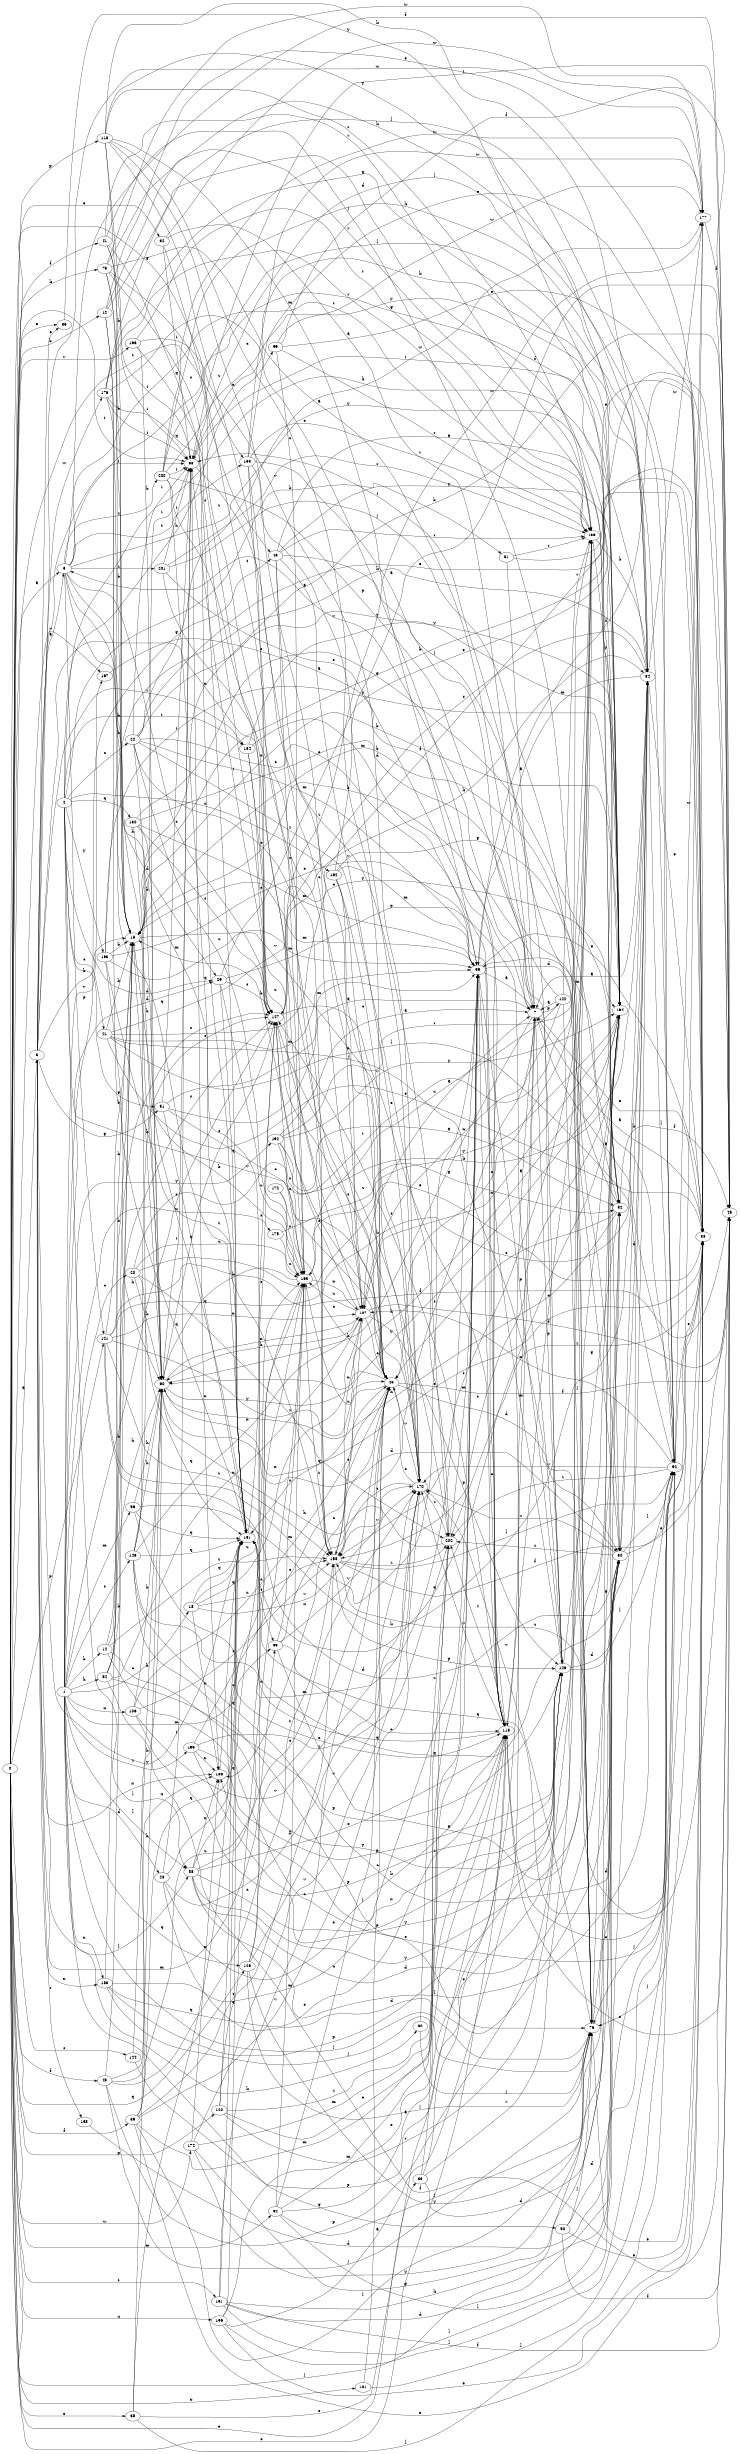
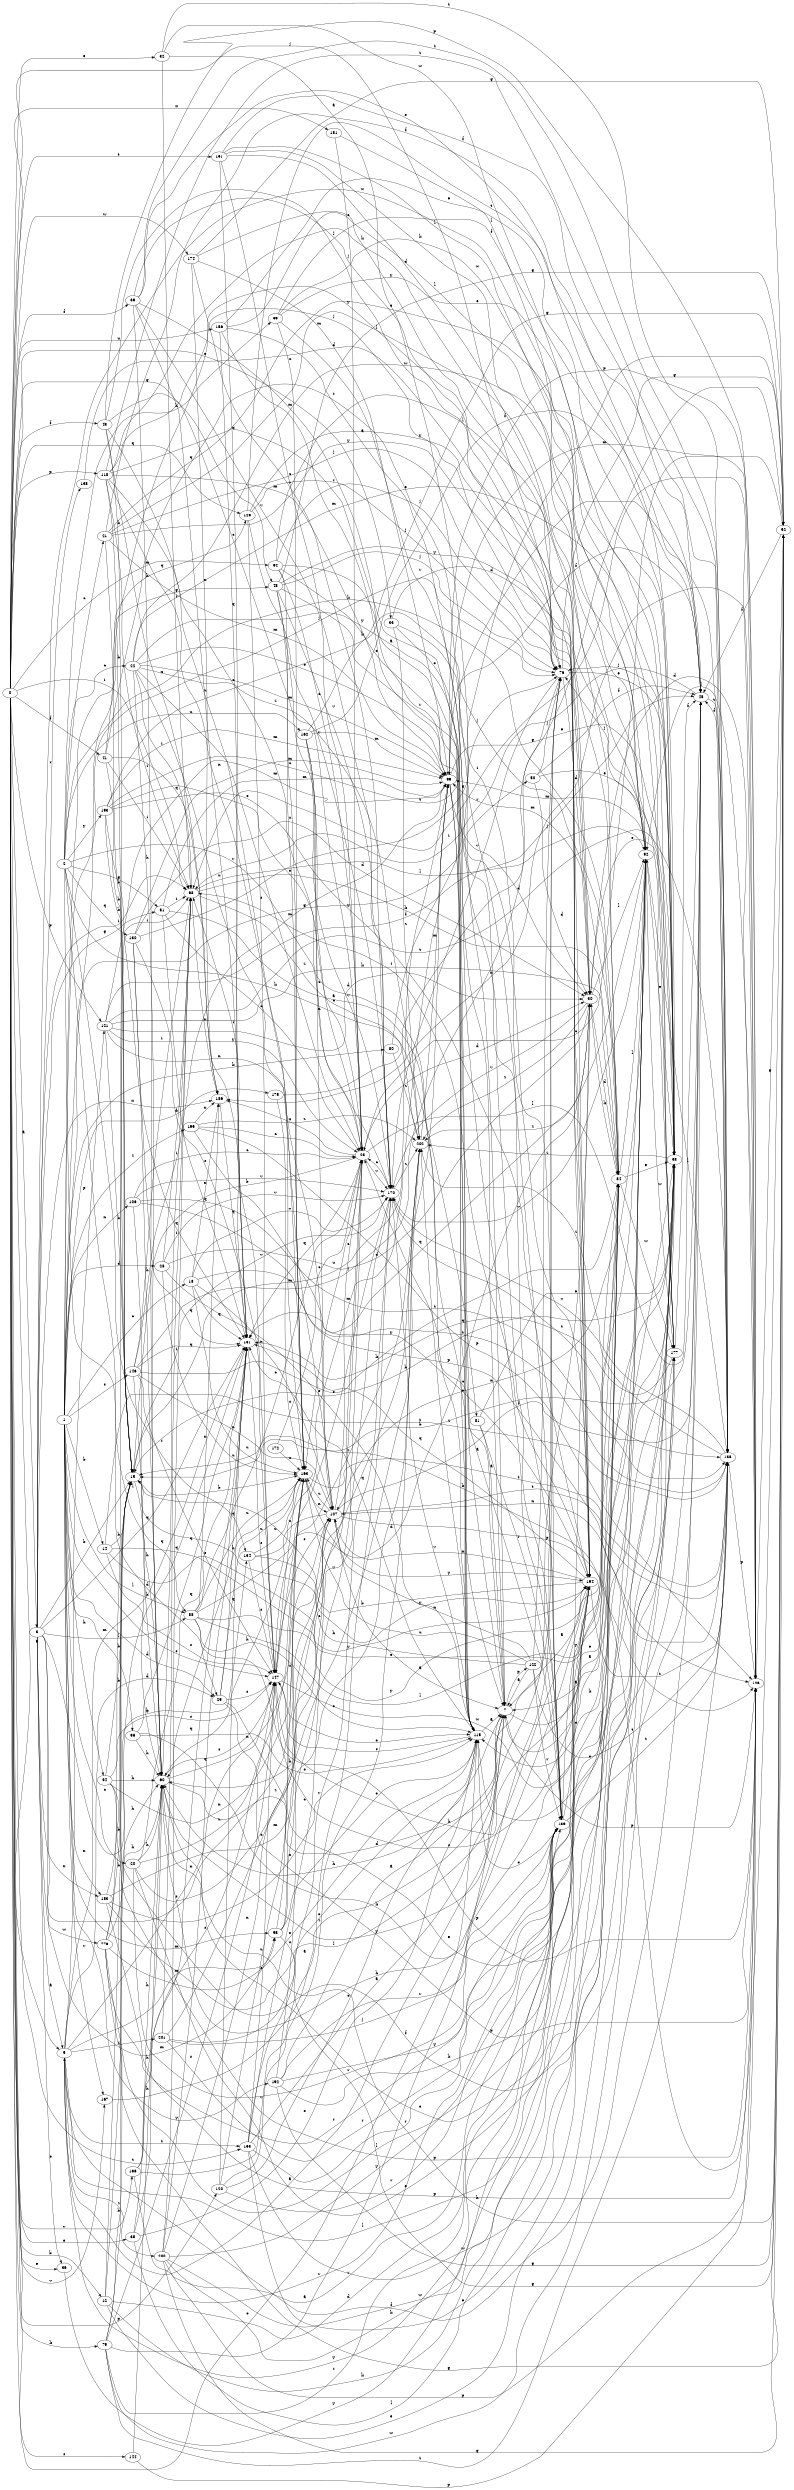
node "176": label "176" -> "776"
edge "163" -> "15": reversed
edge "7" -> "155": now "122" -> "155"
edge "23" -> "45": label "f" -> "l"
edge "3" -> "131": label "y" -> "q"
